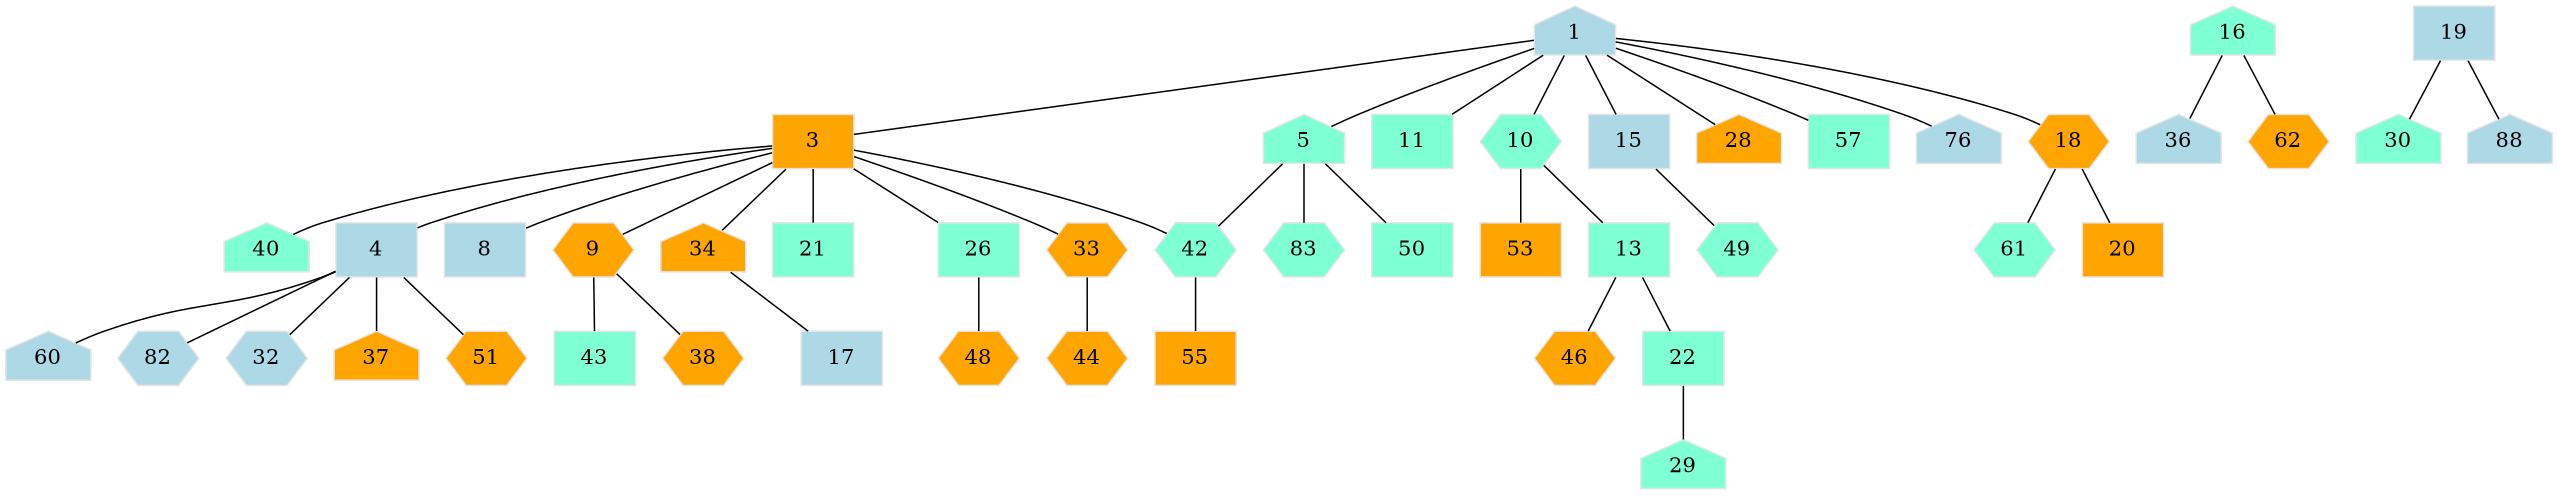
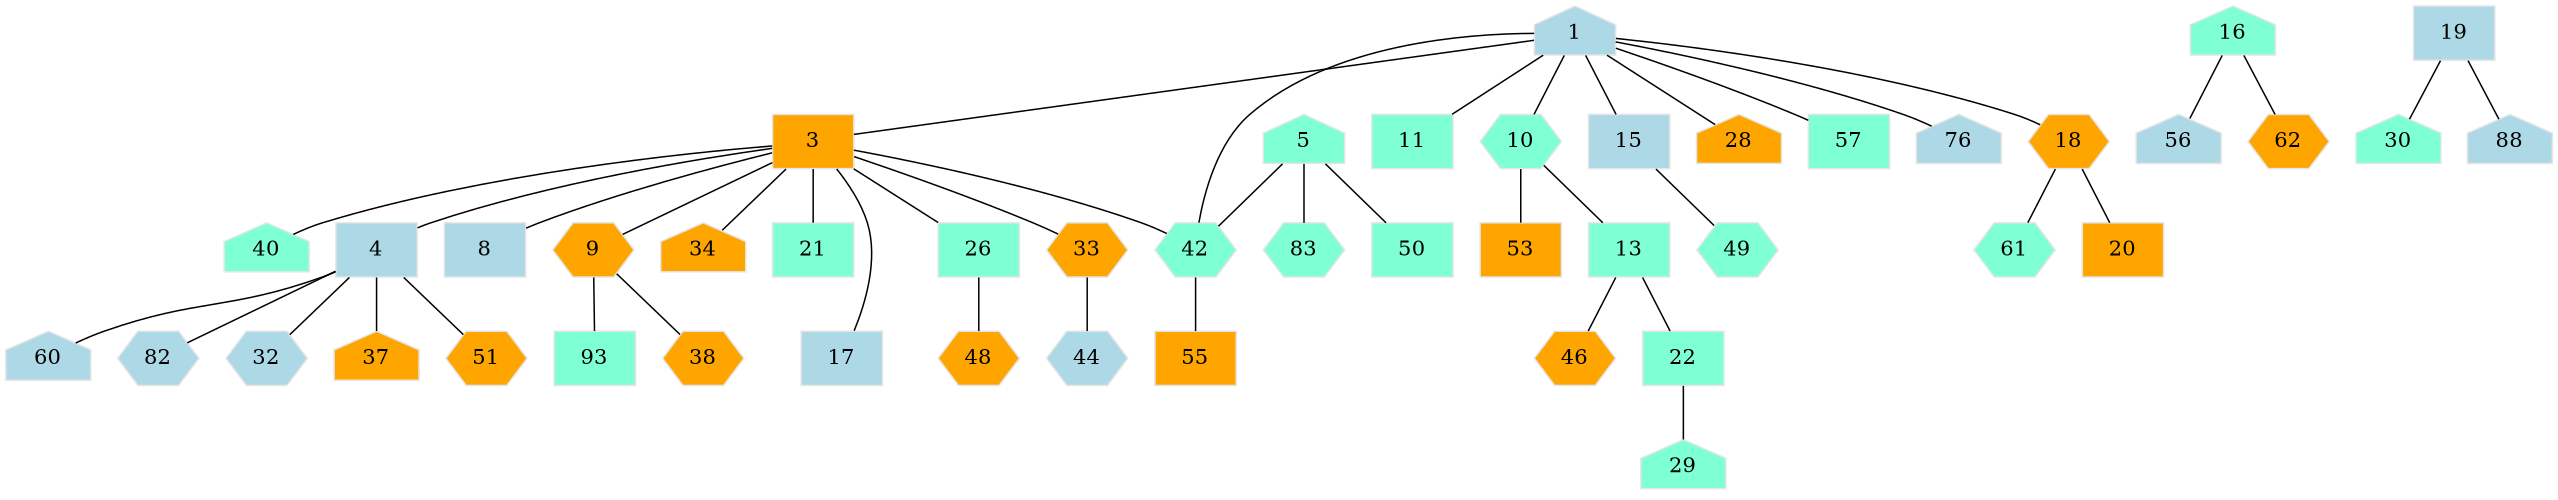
edge "1" -- "5": now "1" -- "42"
node "36": label "36" -> "56"
edge "34" -- "17": now "3" -- "17"
node "43": label "43" -> "93"
node "44": fillcolor orange -> lightblue
